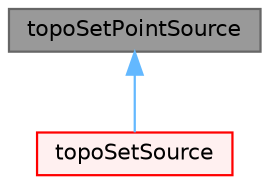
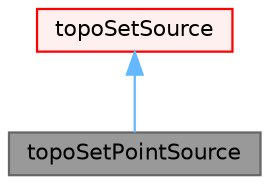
edge "topoSetSource" -> "topoSetPointSource": reversed
